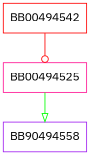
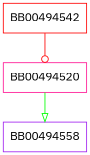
node "BB00494525": label "BB00494525" -> "BB00494520"
node "BB90494558": label "BB90494558" -> "BB00494558"
